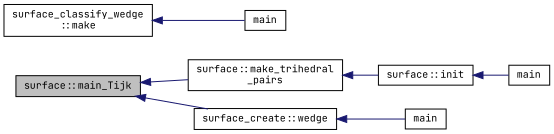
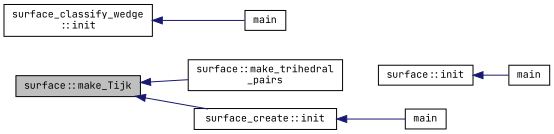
node "surface_classify_wedge ::make": label "surface_classify_wedge ::make" -> "surface_classify_wedge ::init"
edge "surface::init" -> "surface::make_trihedral _pairs": removed
node "surface::main_Tijk": label "surface::main_Tijk" -> "surface::make_Tijk"
node "surface_create::wedge": label "surface_create::wedge" -> "surface_create::init"
